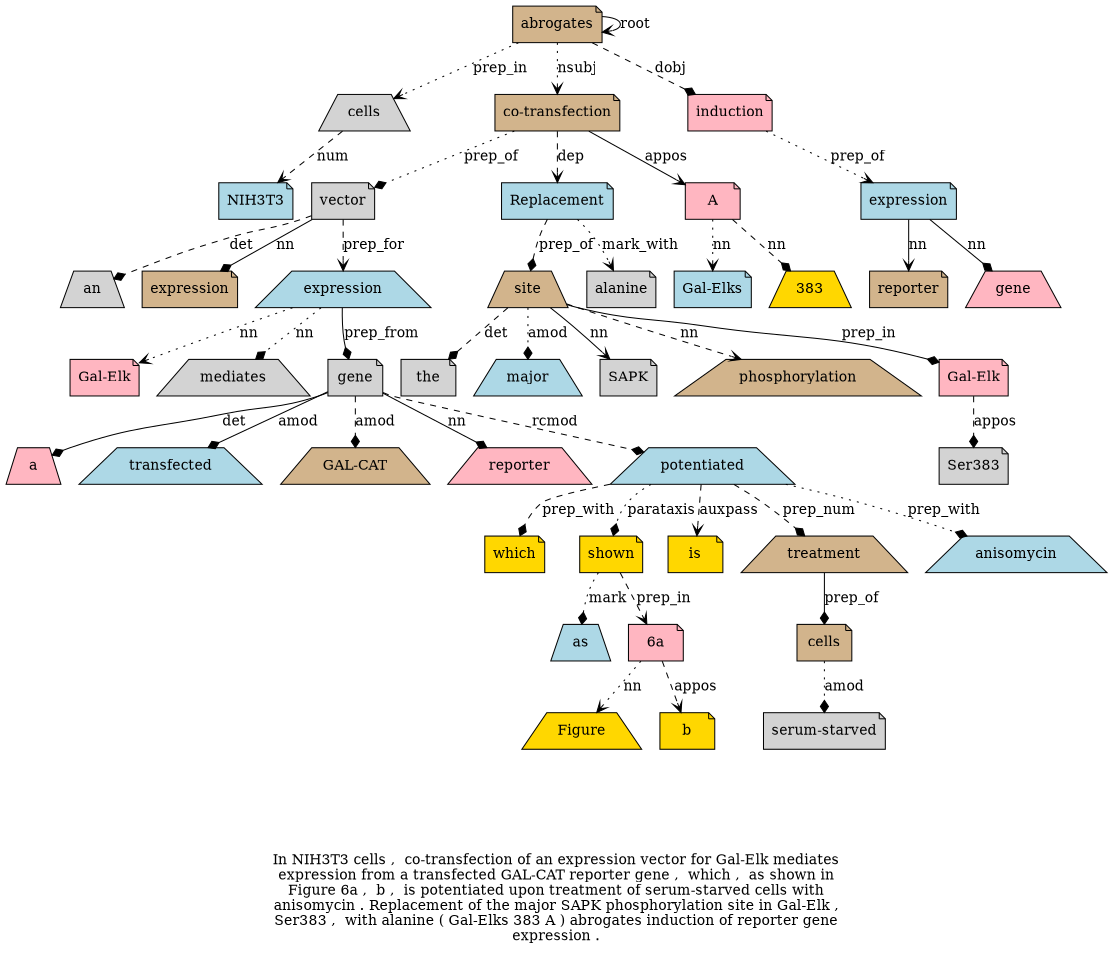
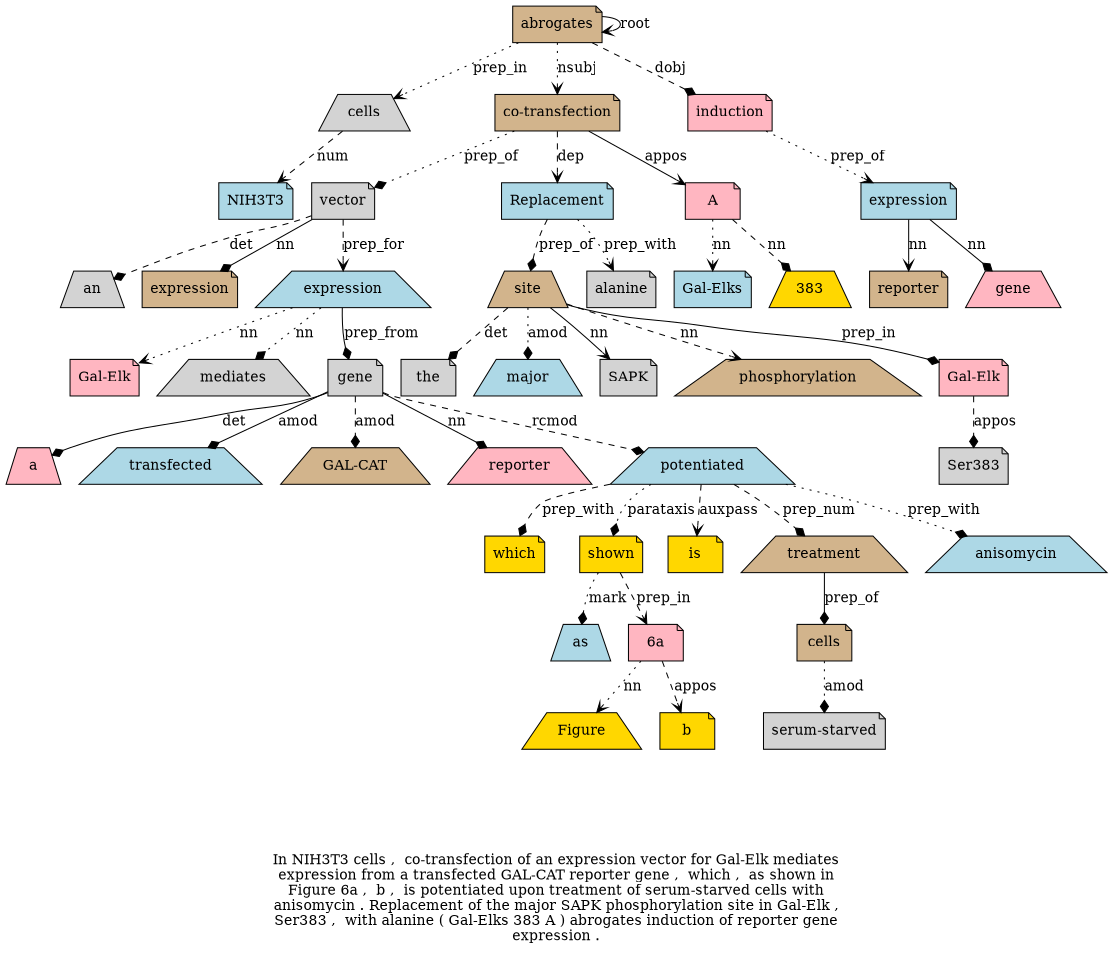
edge "Replacement" -> "alanine": label "mark_with" -> "prep_with"
